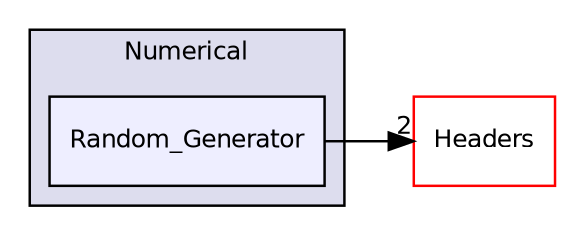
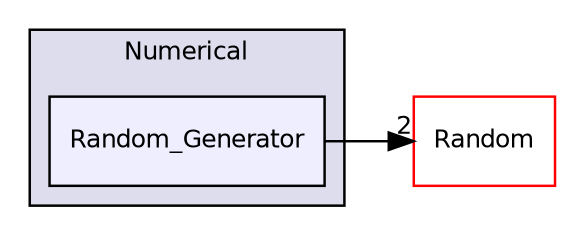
node "Headers": label "Headers" -> "Random"
